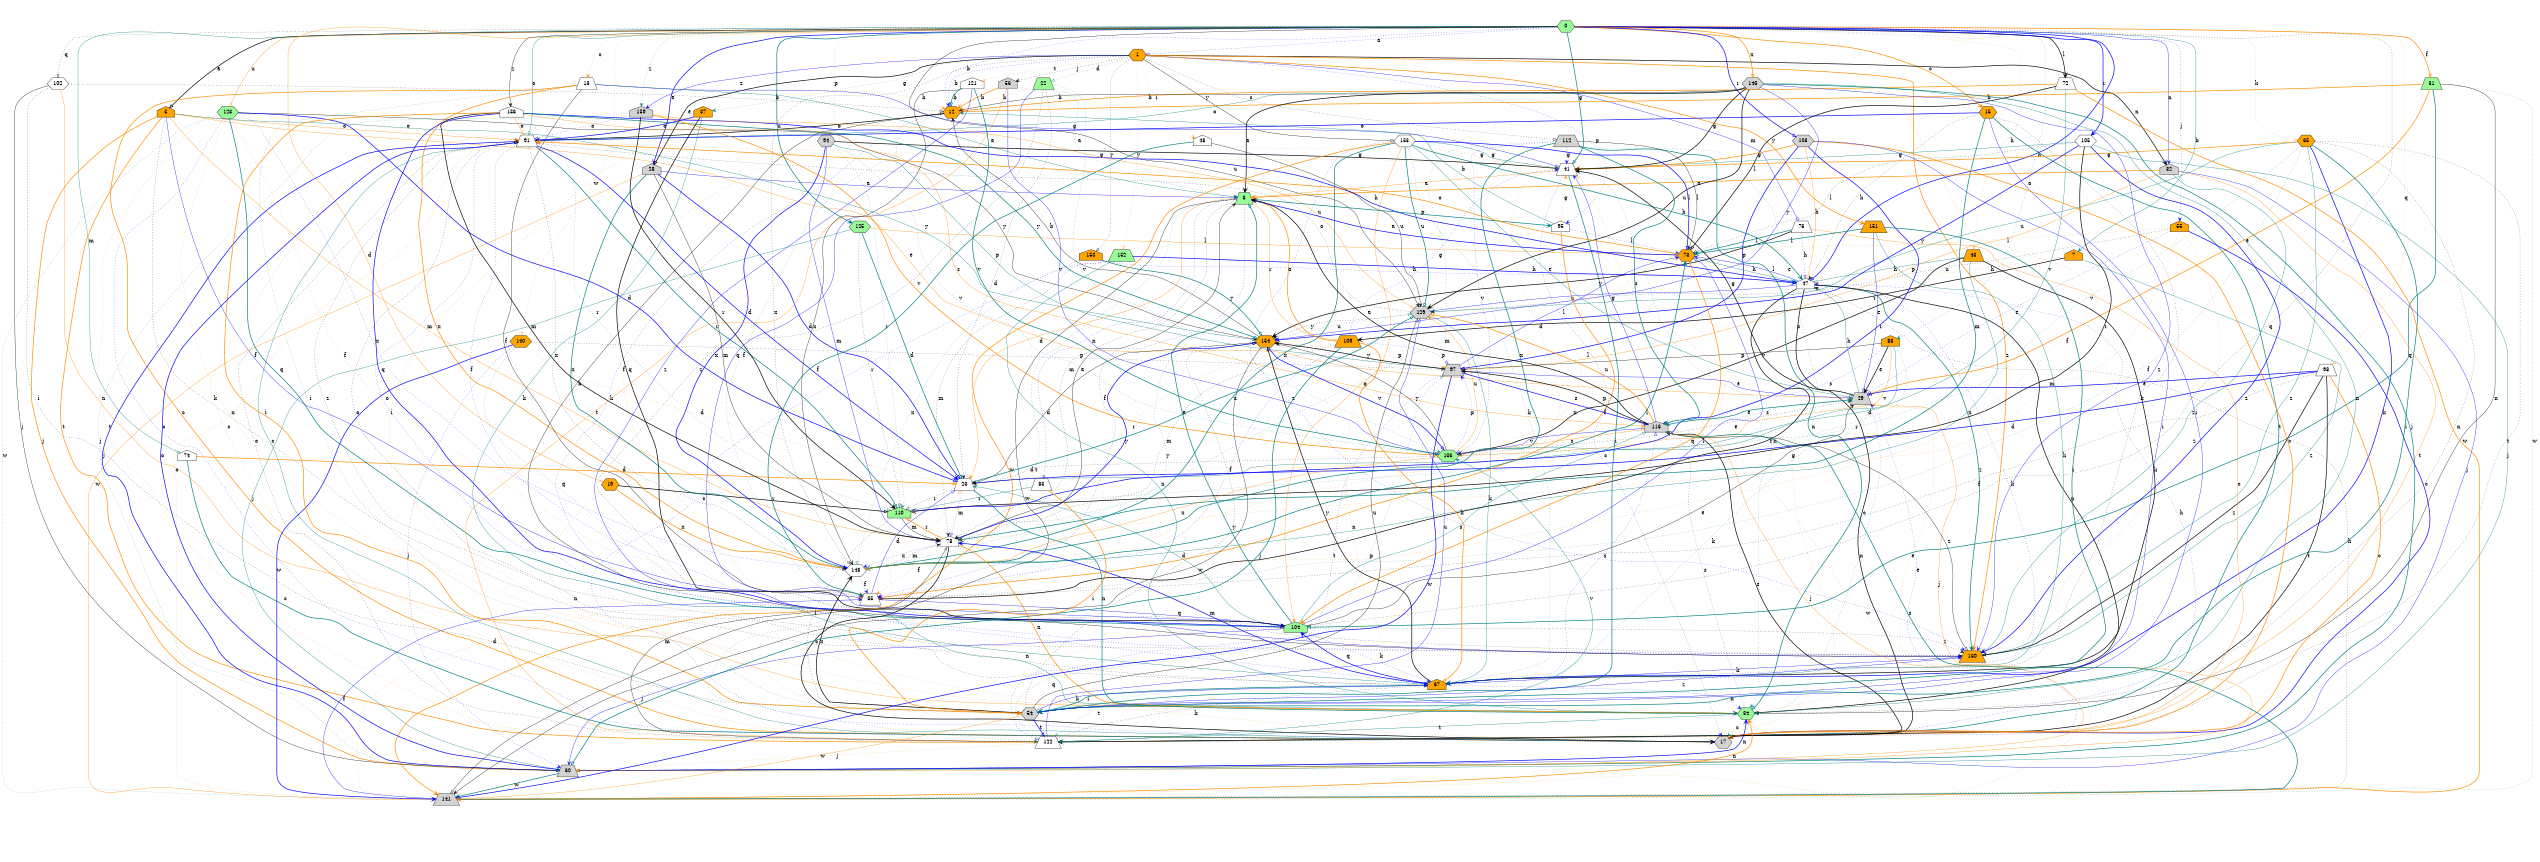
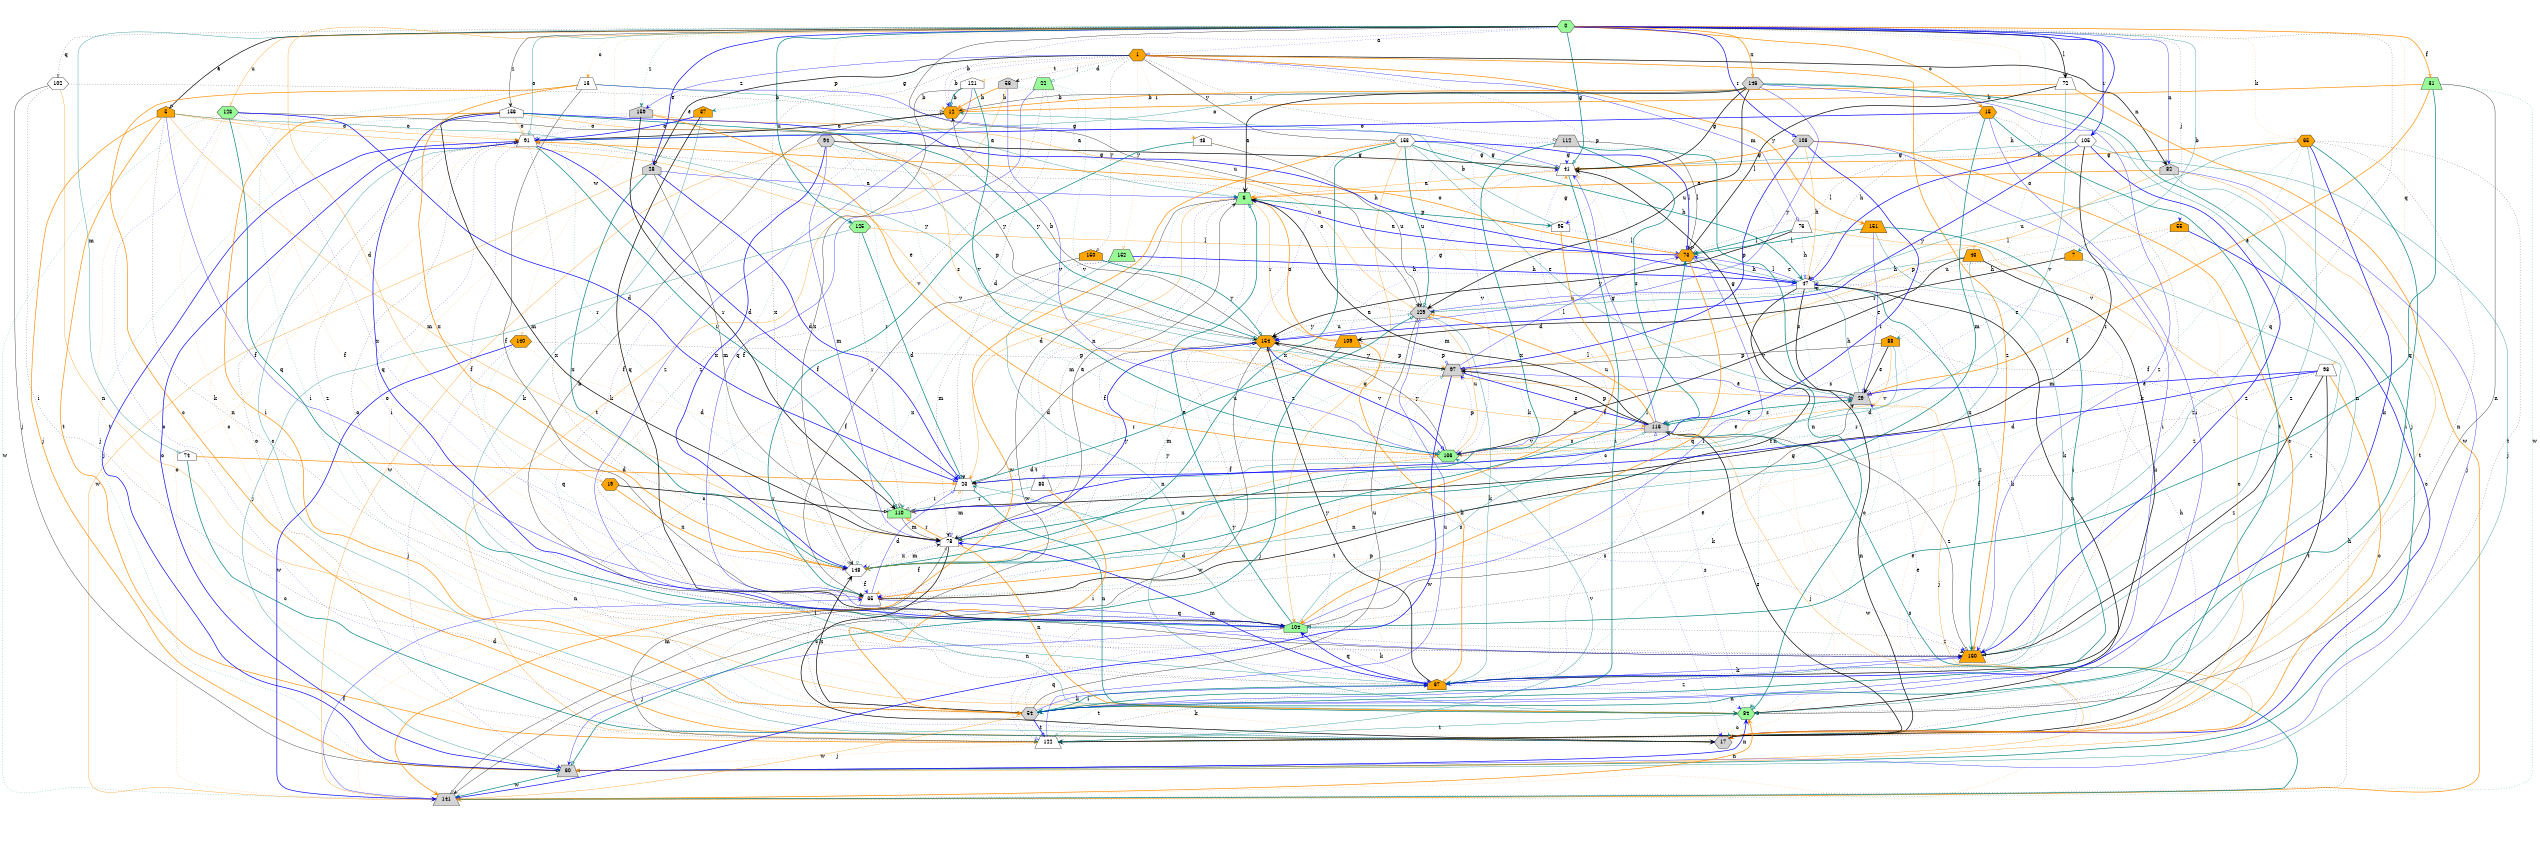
edge "150" -> "35": added, label "f"
edge "94" -> "141": added, label "w"
